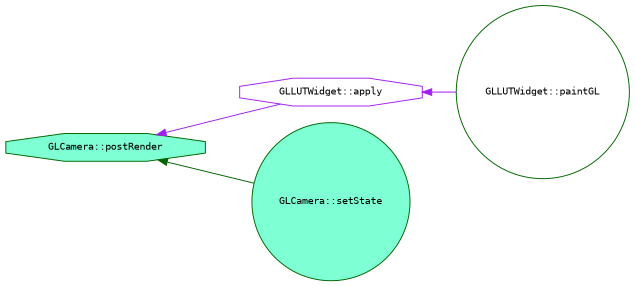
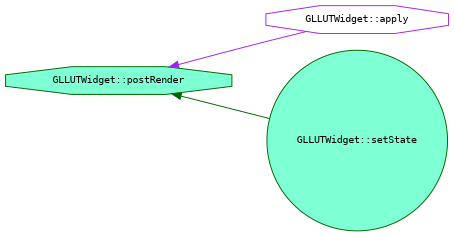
node "GLLUTWidget::paintGL": removed
node "GLCamera::postRender": label "GLCamera::postRender" -> "GLLUTWidget::postRender"
node "GLCamera::setState": label "GLCamera::setState" -> "GLLUTWidget::setState"
